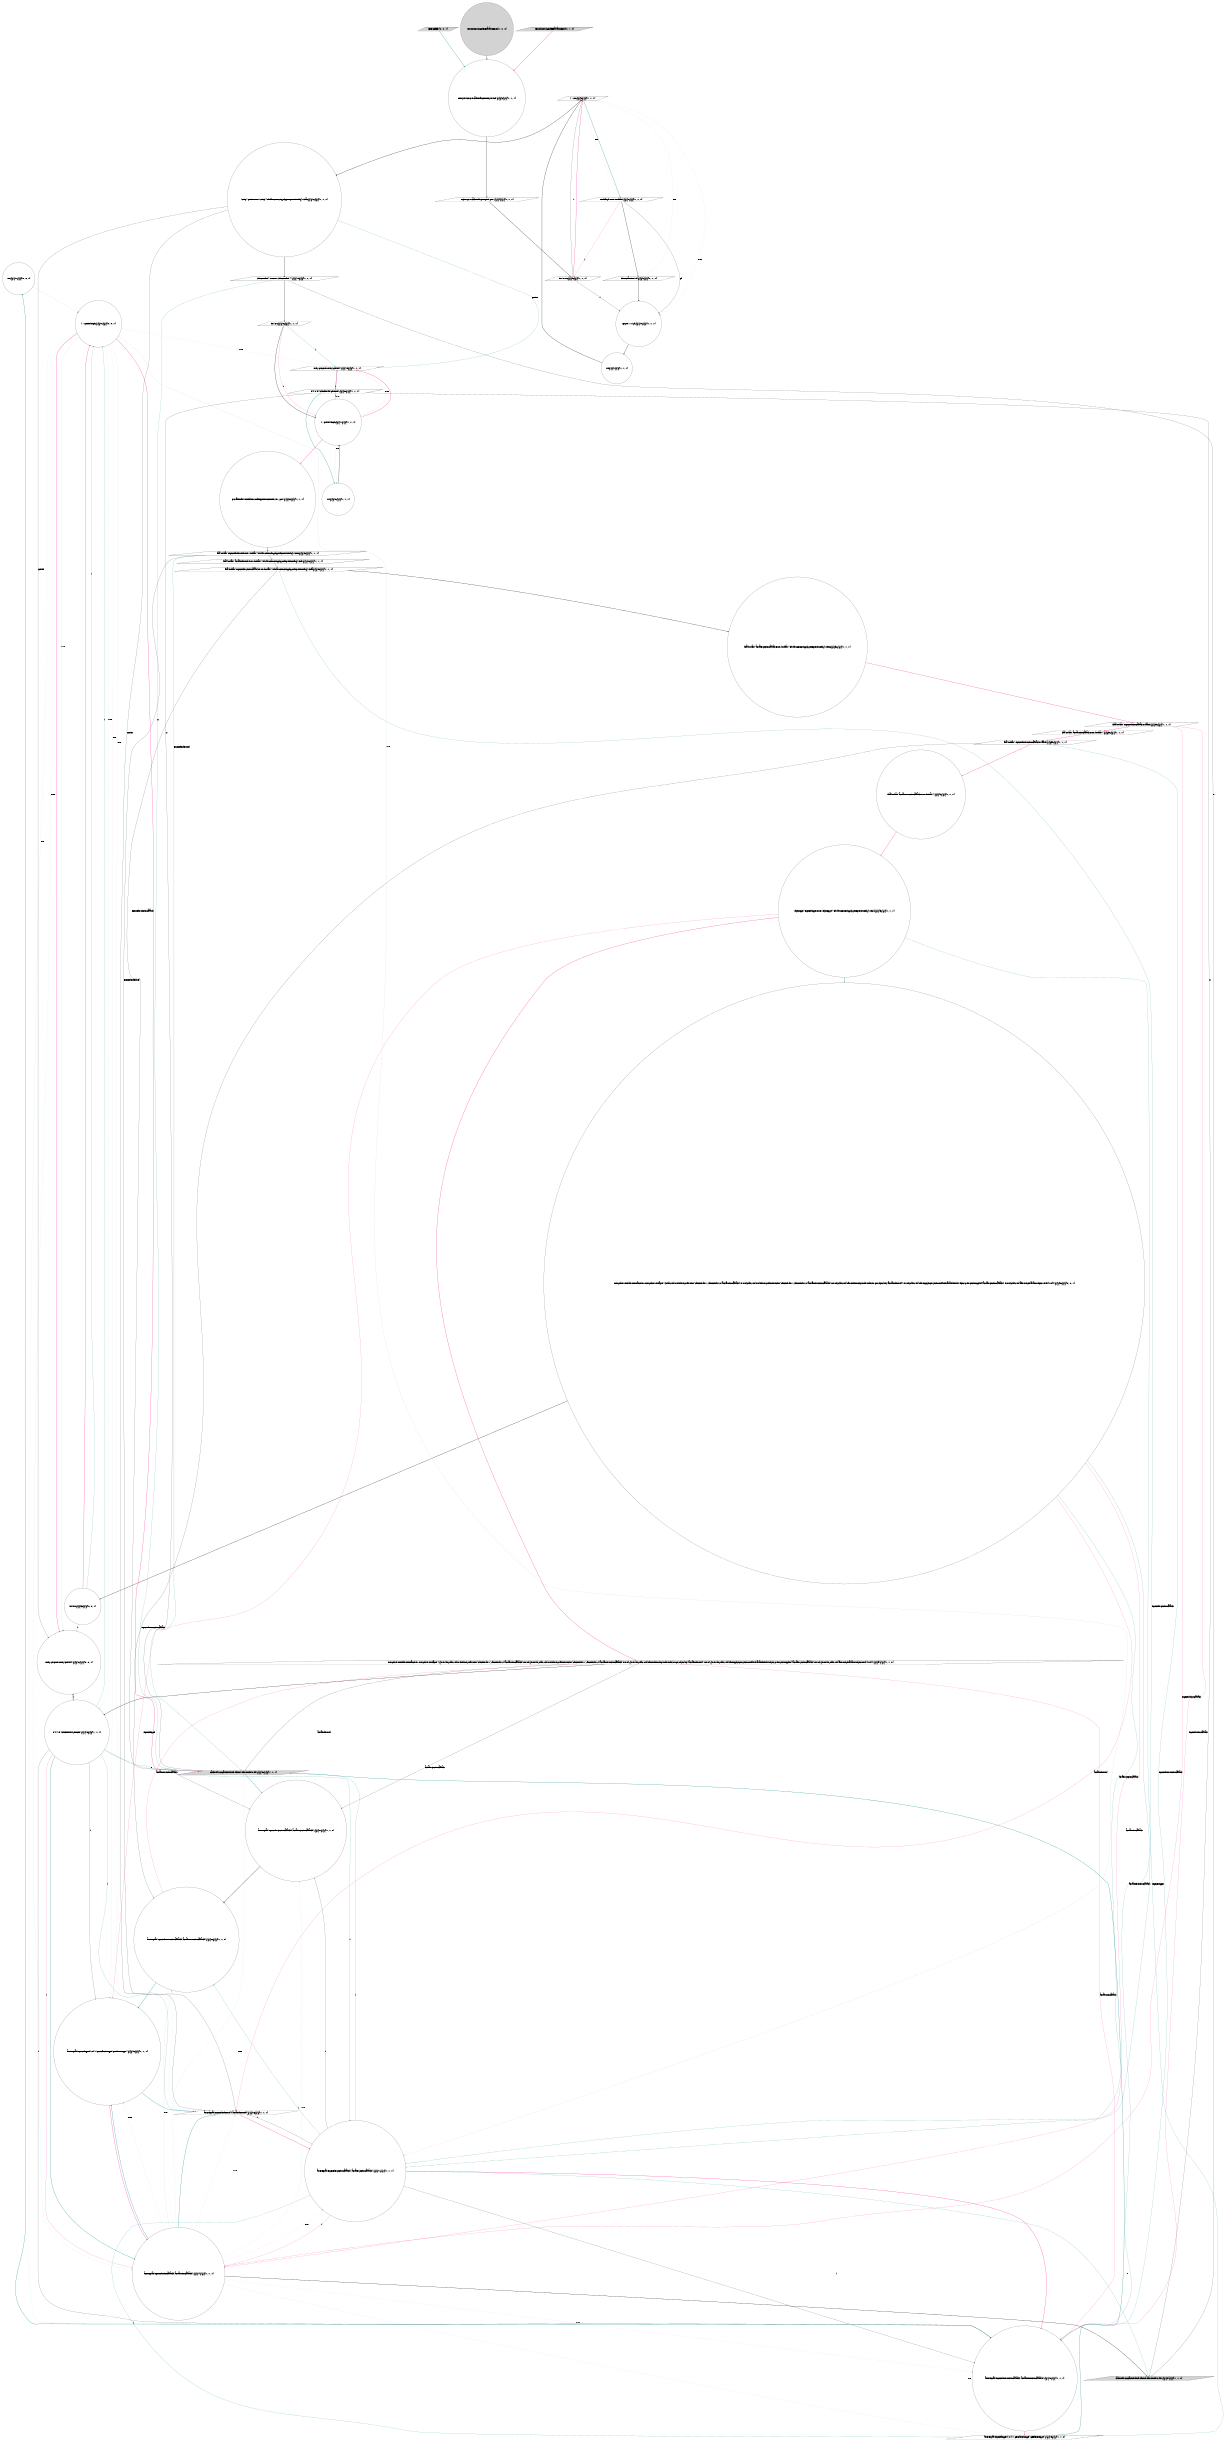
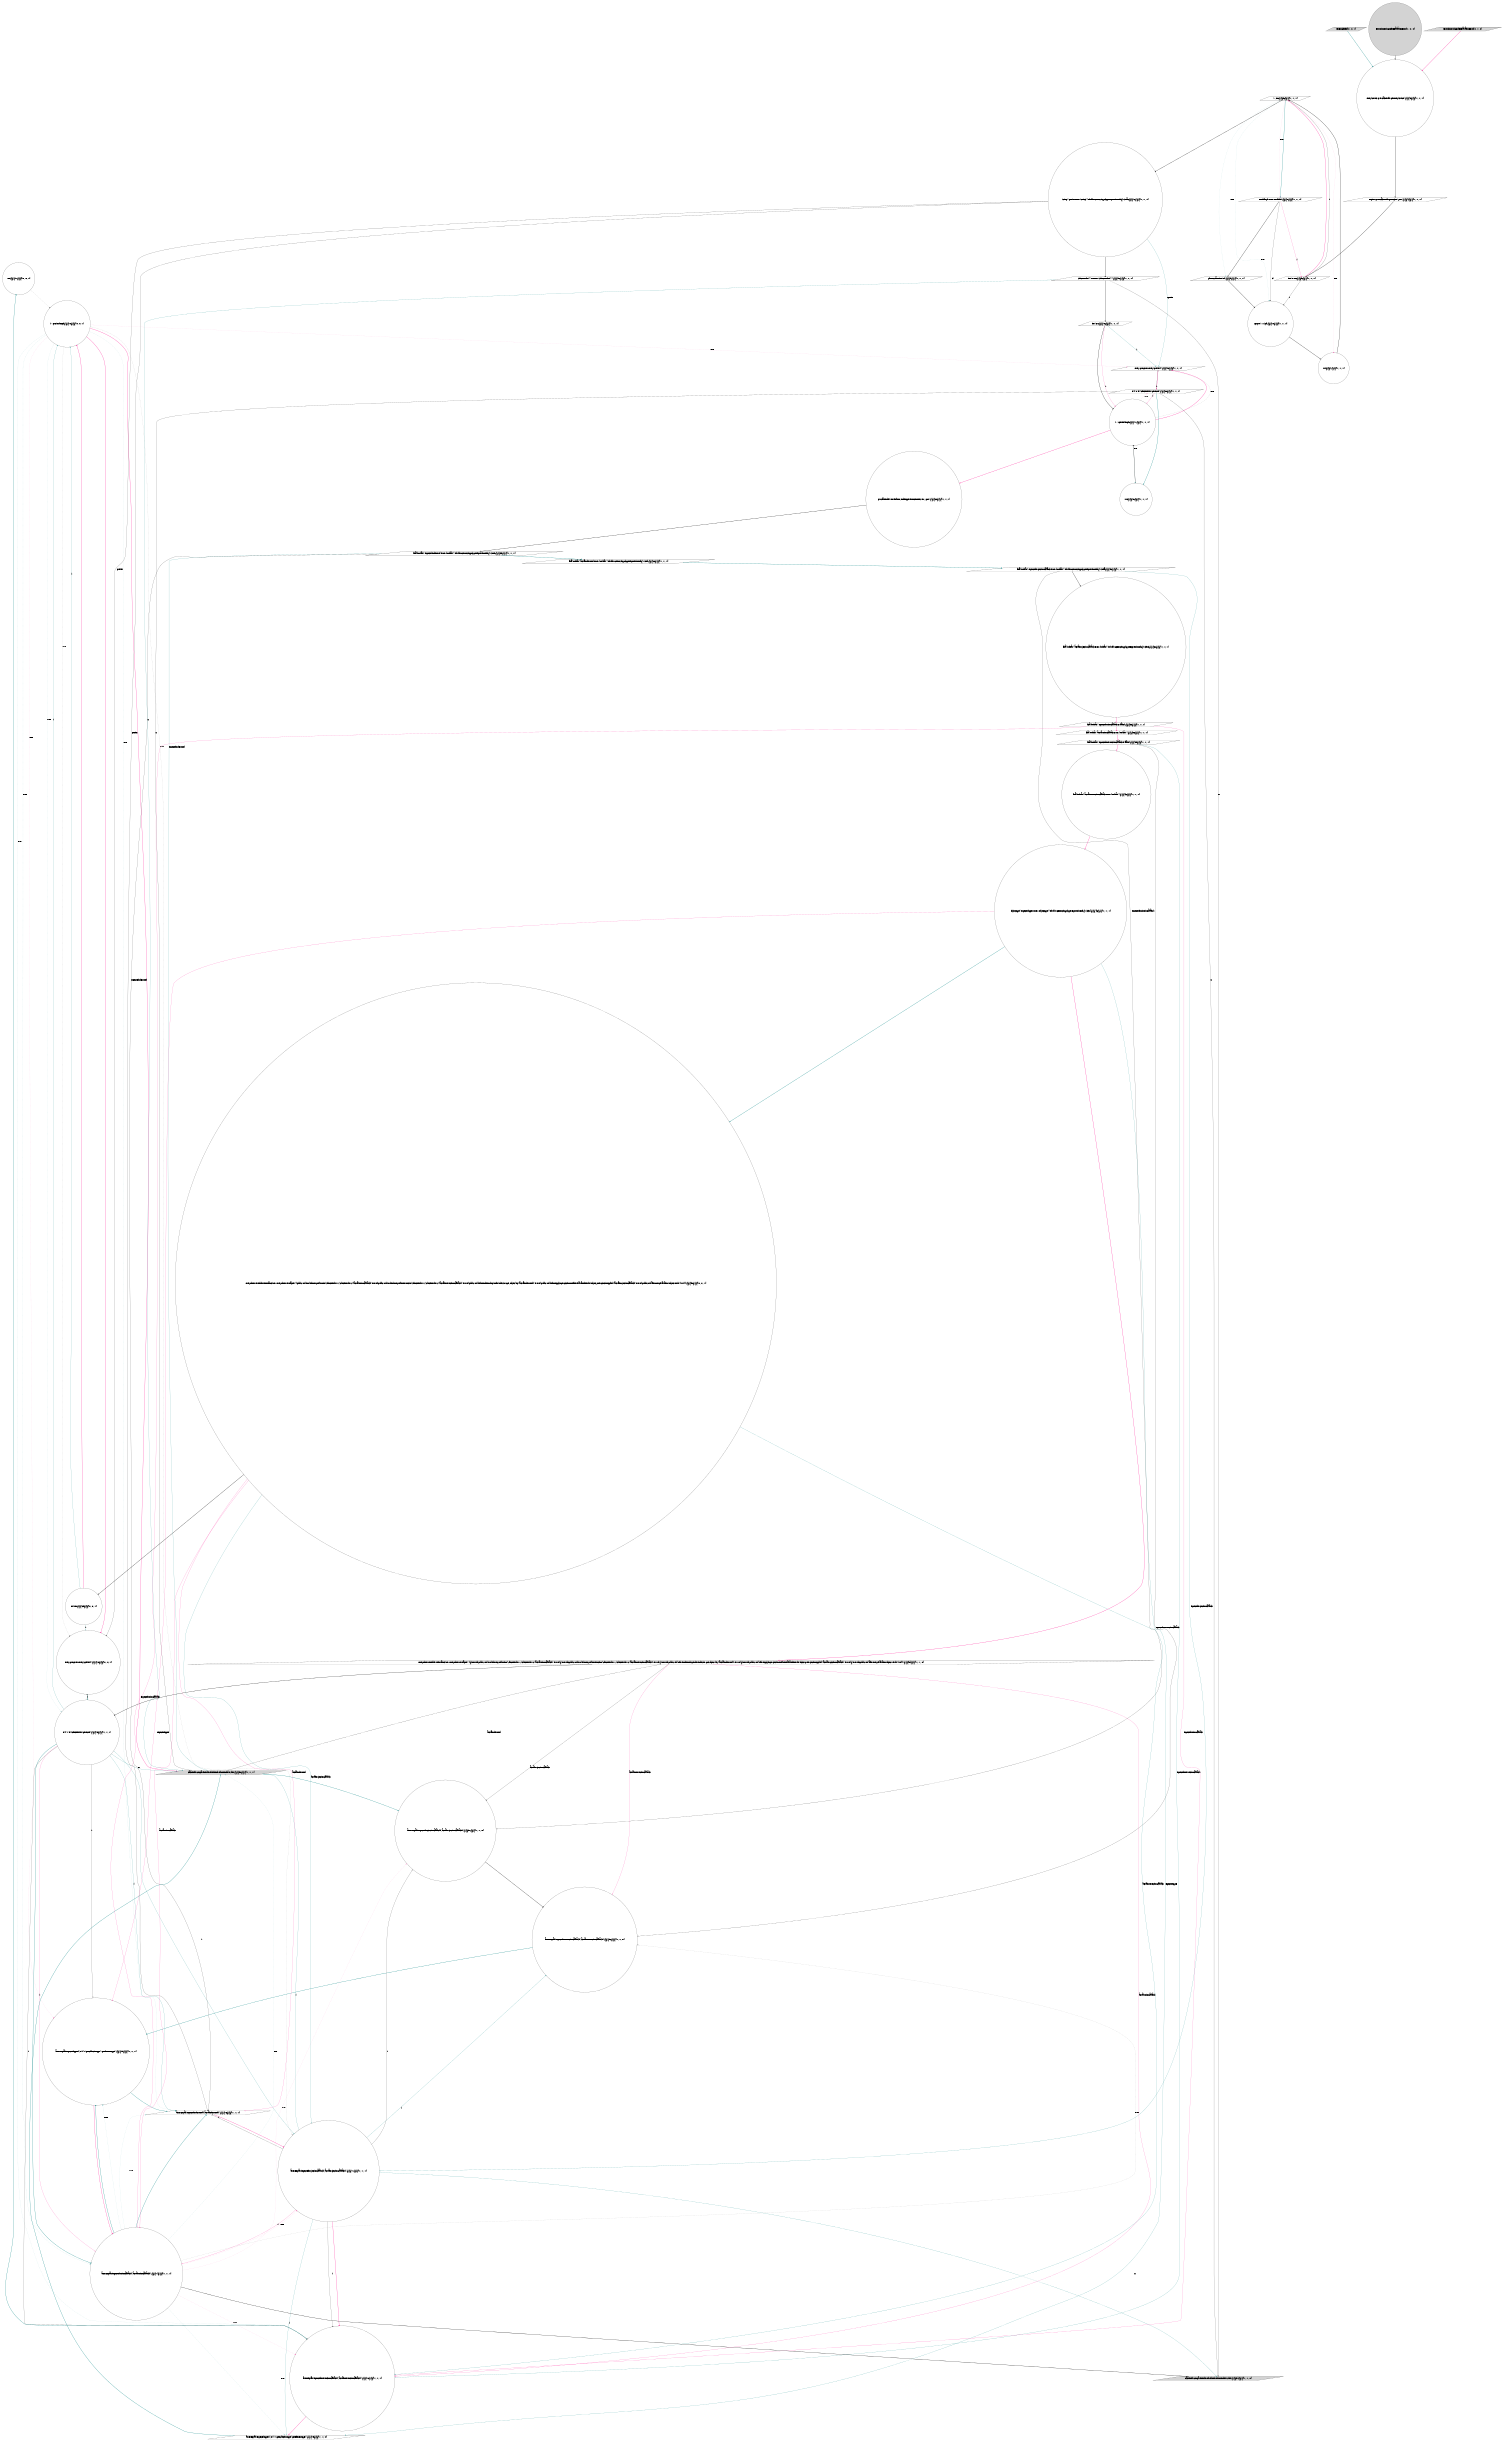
edge "i < 200@@@6@@@['1', '1', '1']" -> "++i@@@7@@@['1', '1', '1']": added, label "true"
